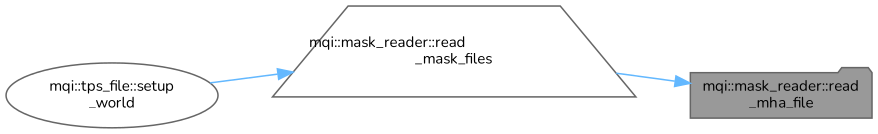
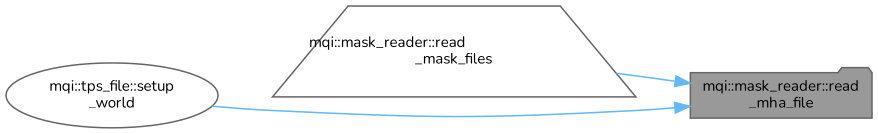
edge "mqi::tps_file::setup _world" -> "mqi::mask_reader::read _mask_files": now "mqi::tps_file::setup _world" -> "mqi::mask_reader::read _mha_file"
